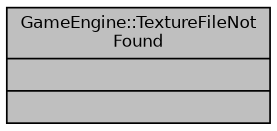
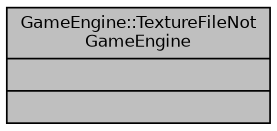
node "GameEngine::TextureFileNot": text "Found" -> "GameEngine"
